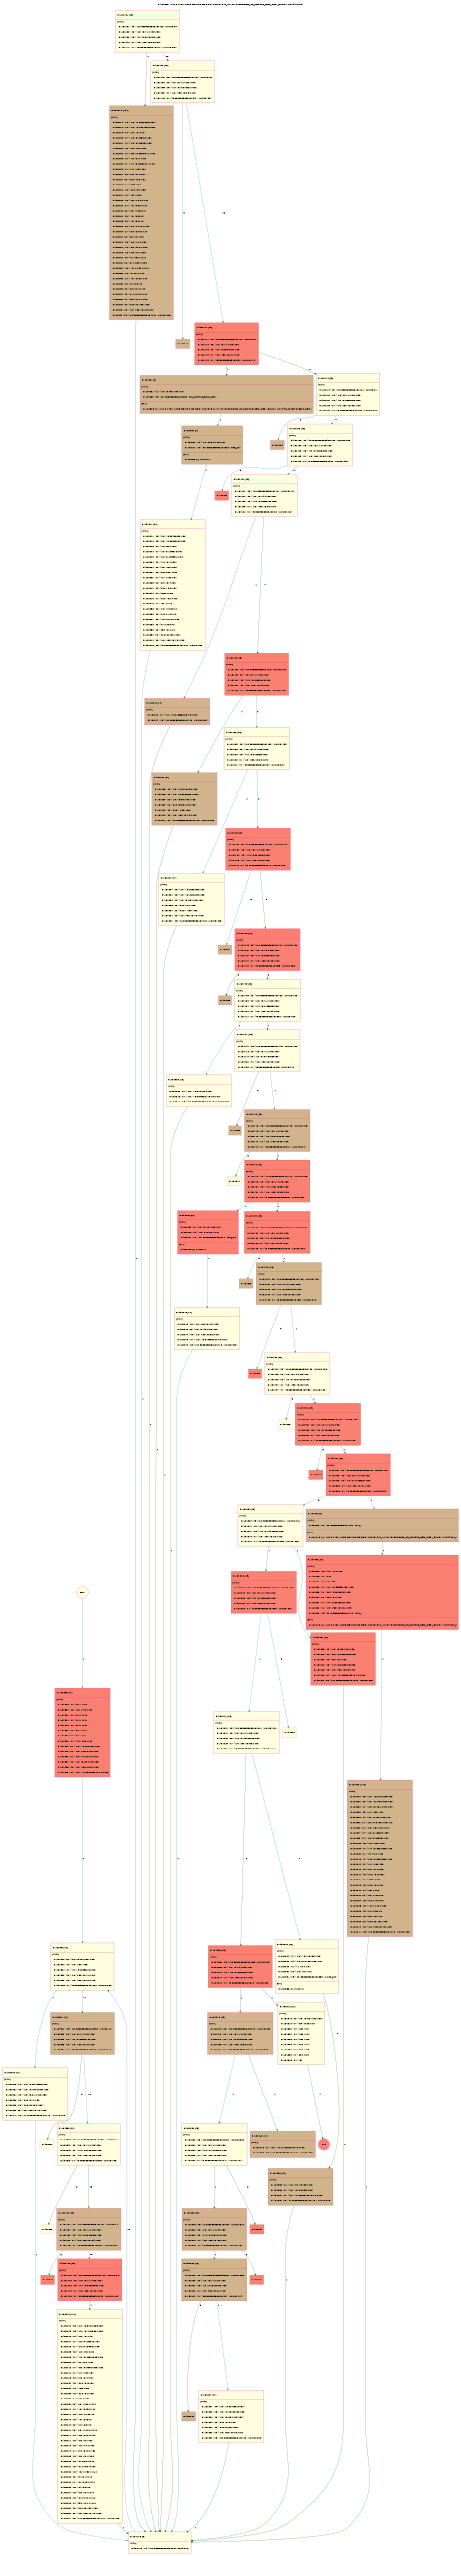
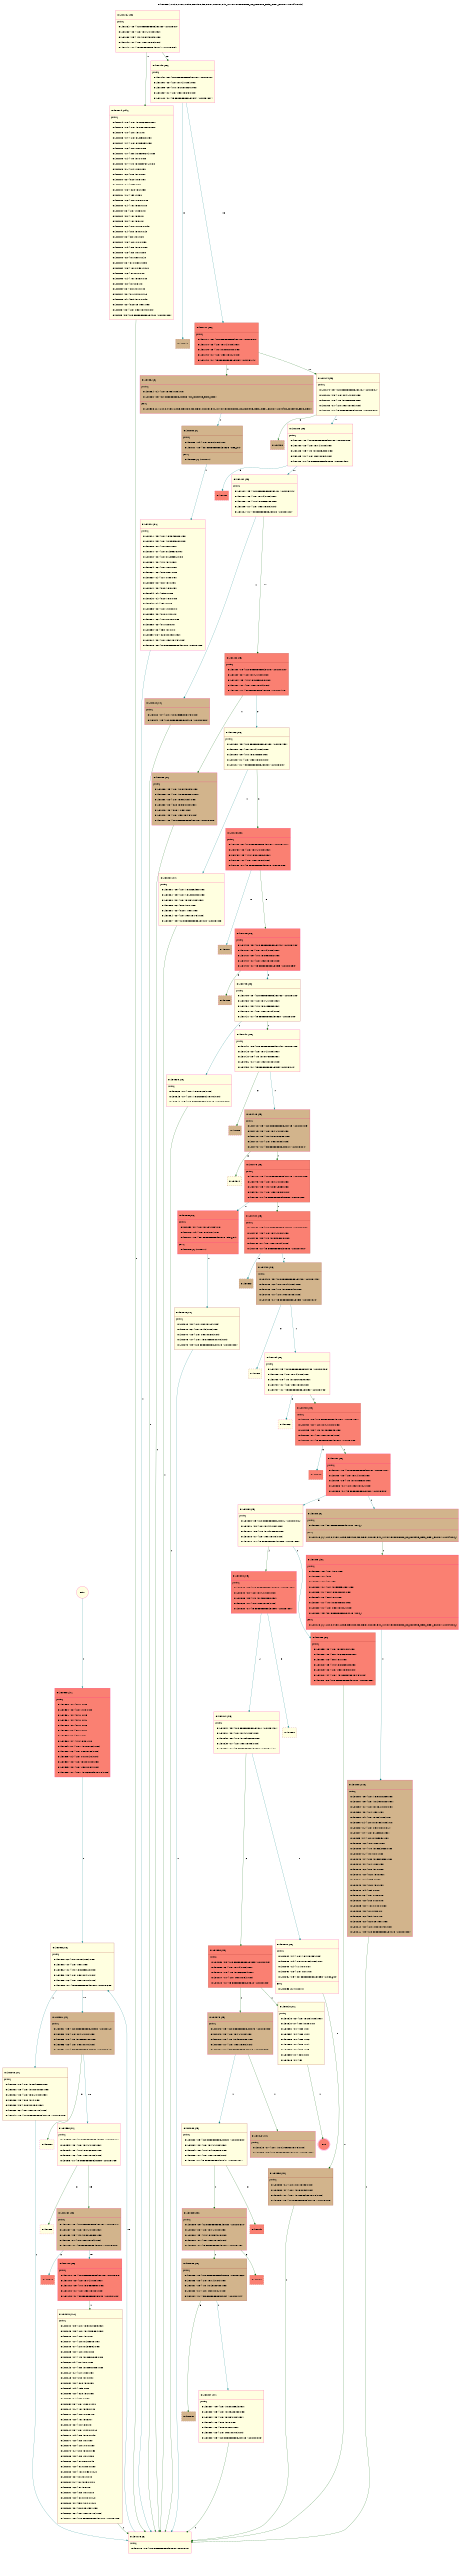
node "0x401b74 [144]": fillcolor tan -> lightyellow
node "0x401efd": fillcolor salmon -> lightyellow
edge "0x401c6a [12]" -> "0x402160 [5]": arrowhead dot -> normal
